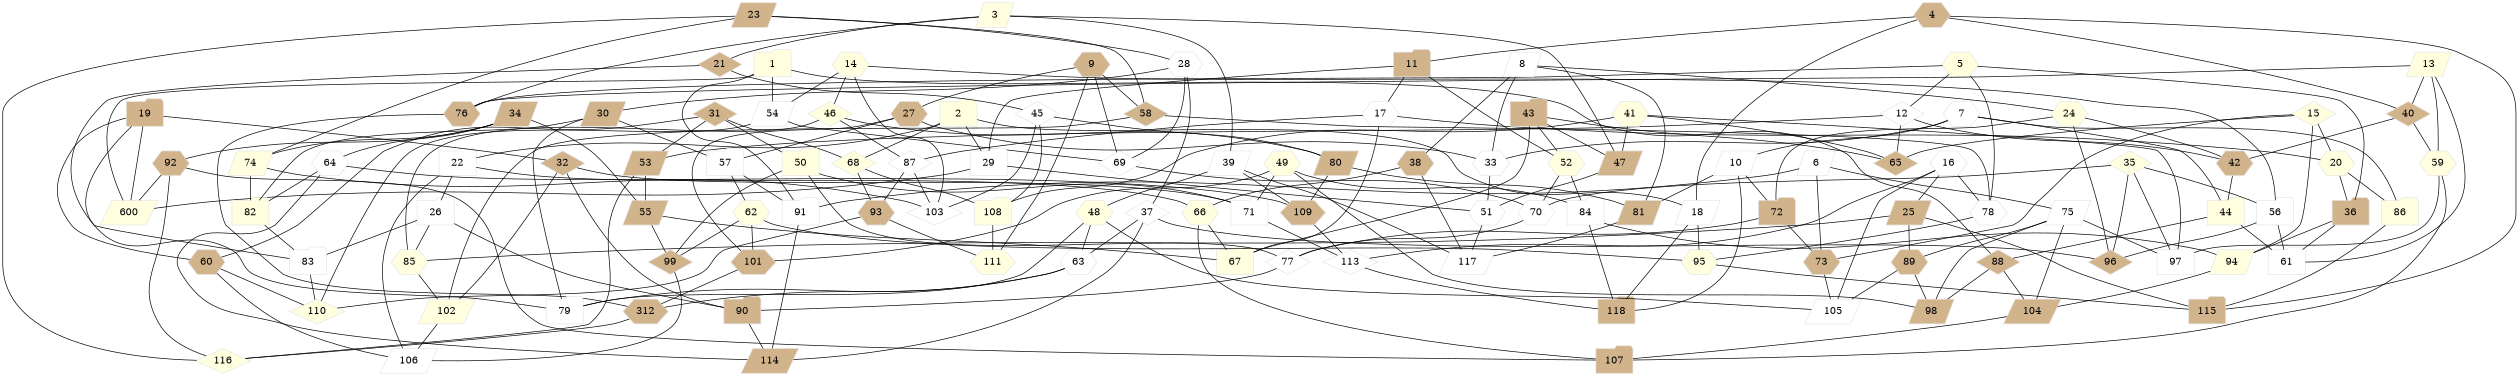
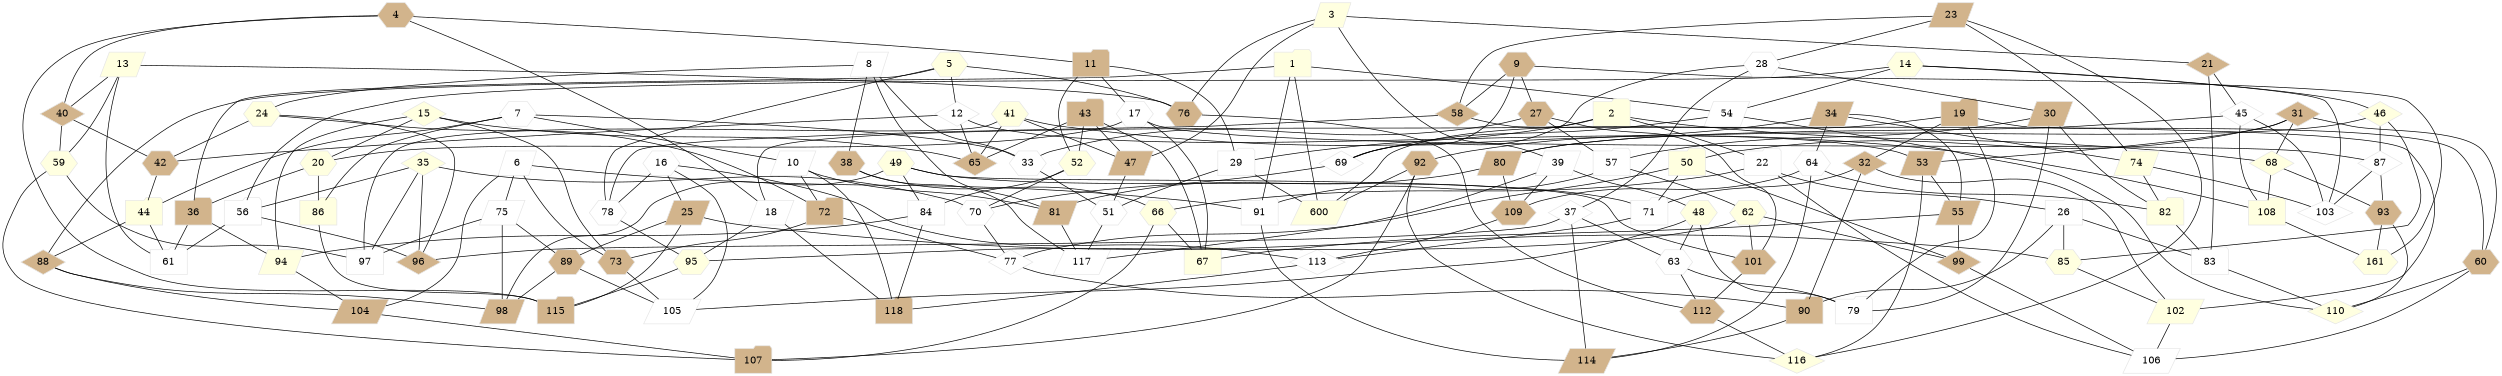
node "111": label "111" -> "161"
edge "75" -- "104": now "6" -- "104"
node "312": label "312" -> "112"
